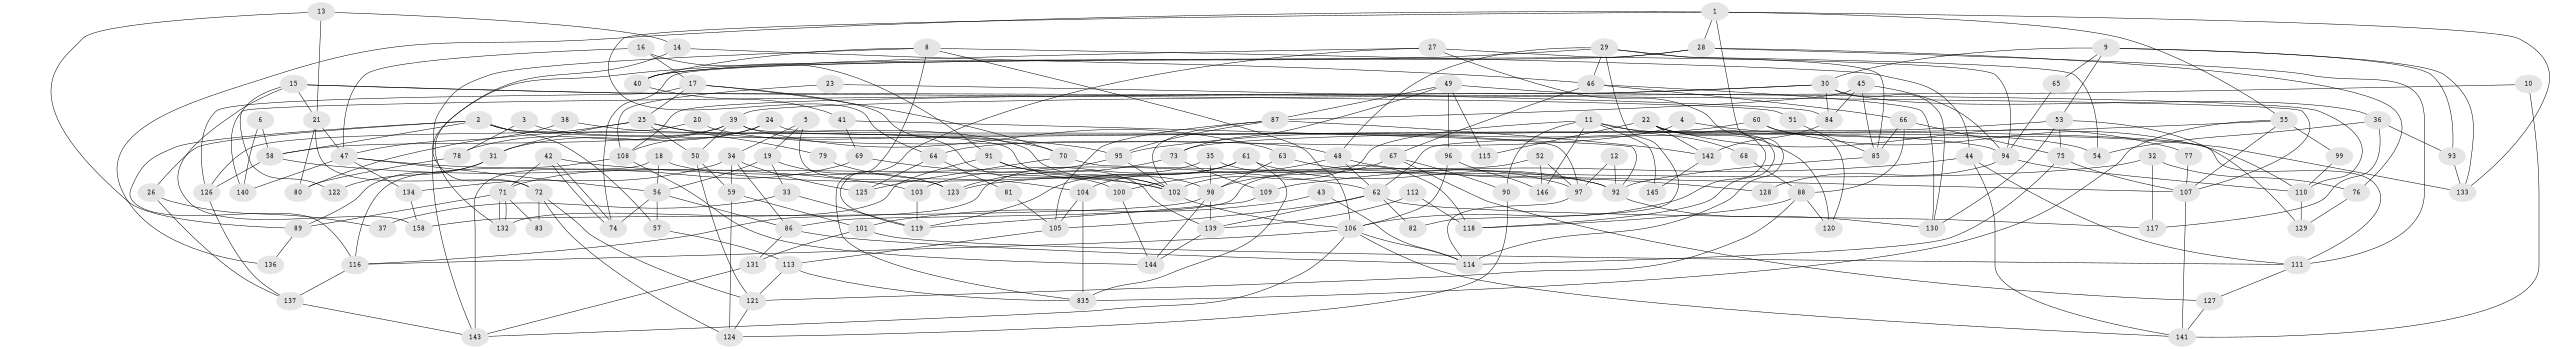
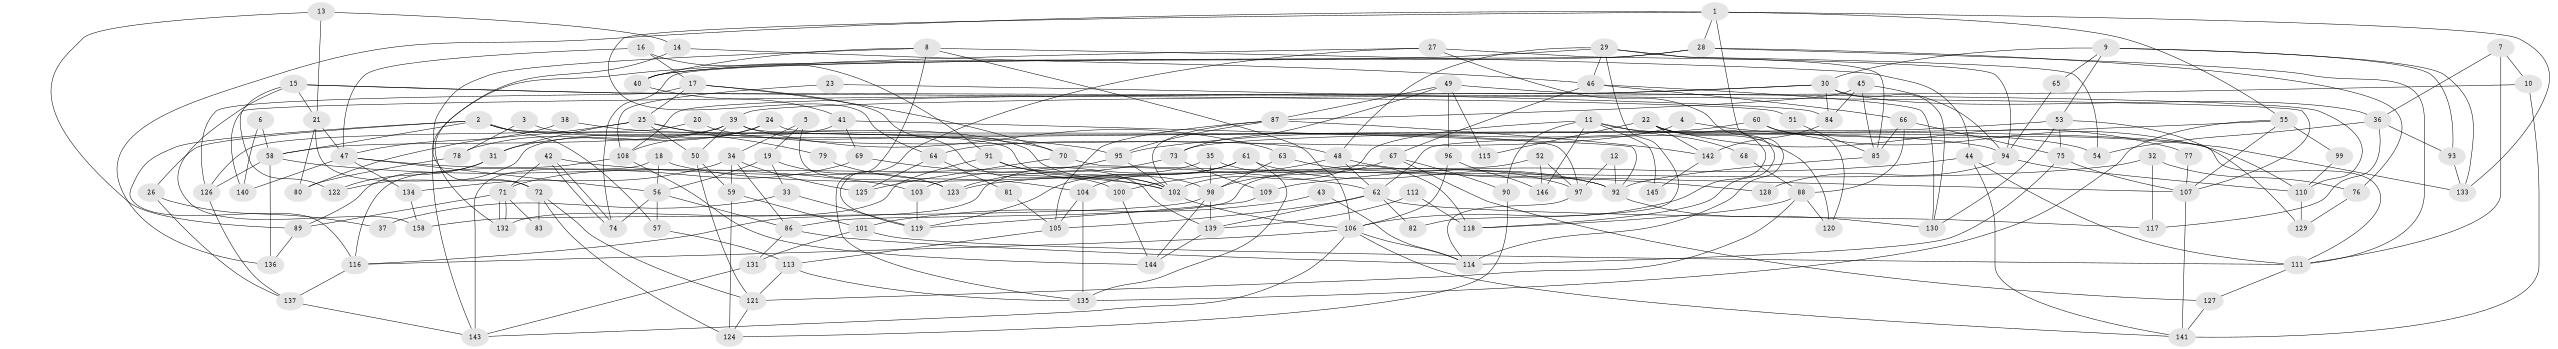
node "7": added
edge "41" -- "122": added
edge "58" -- "136": added
node "835": label "835" -> "135"
